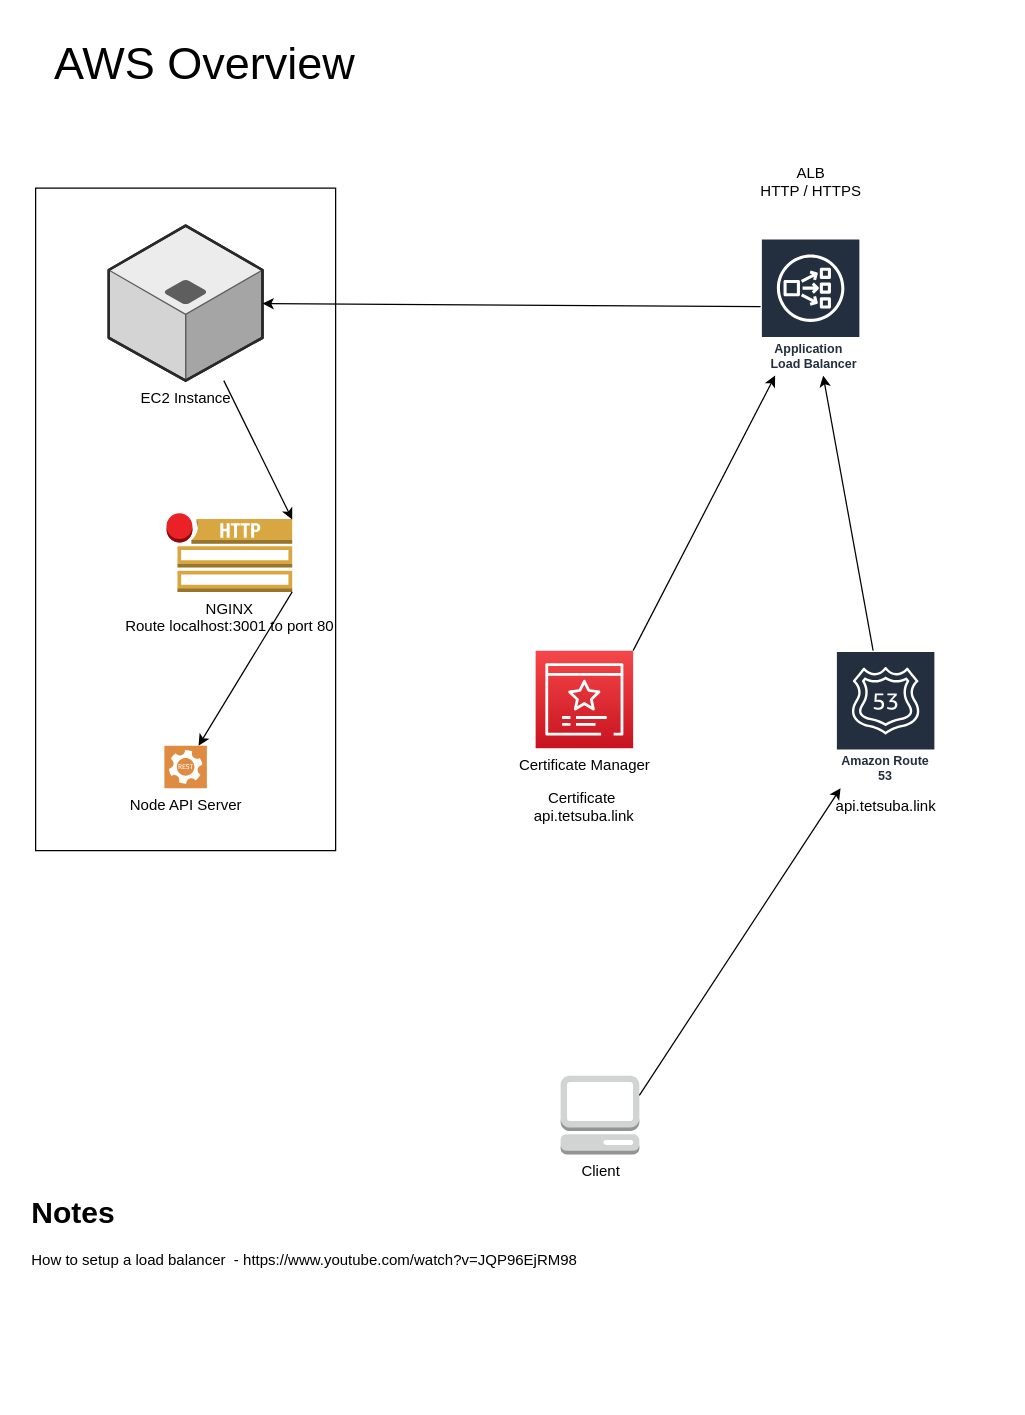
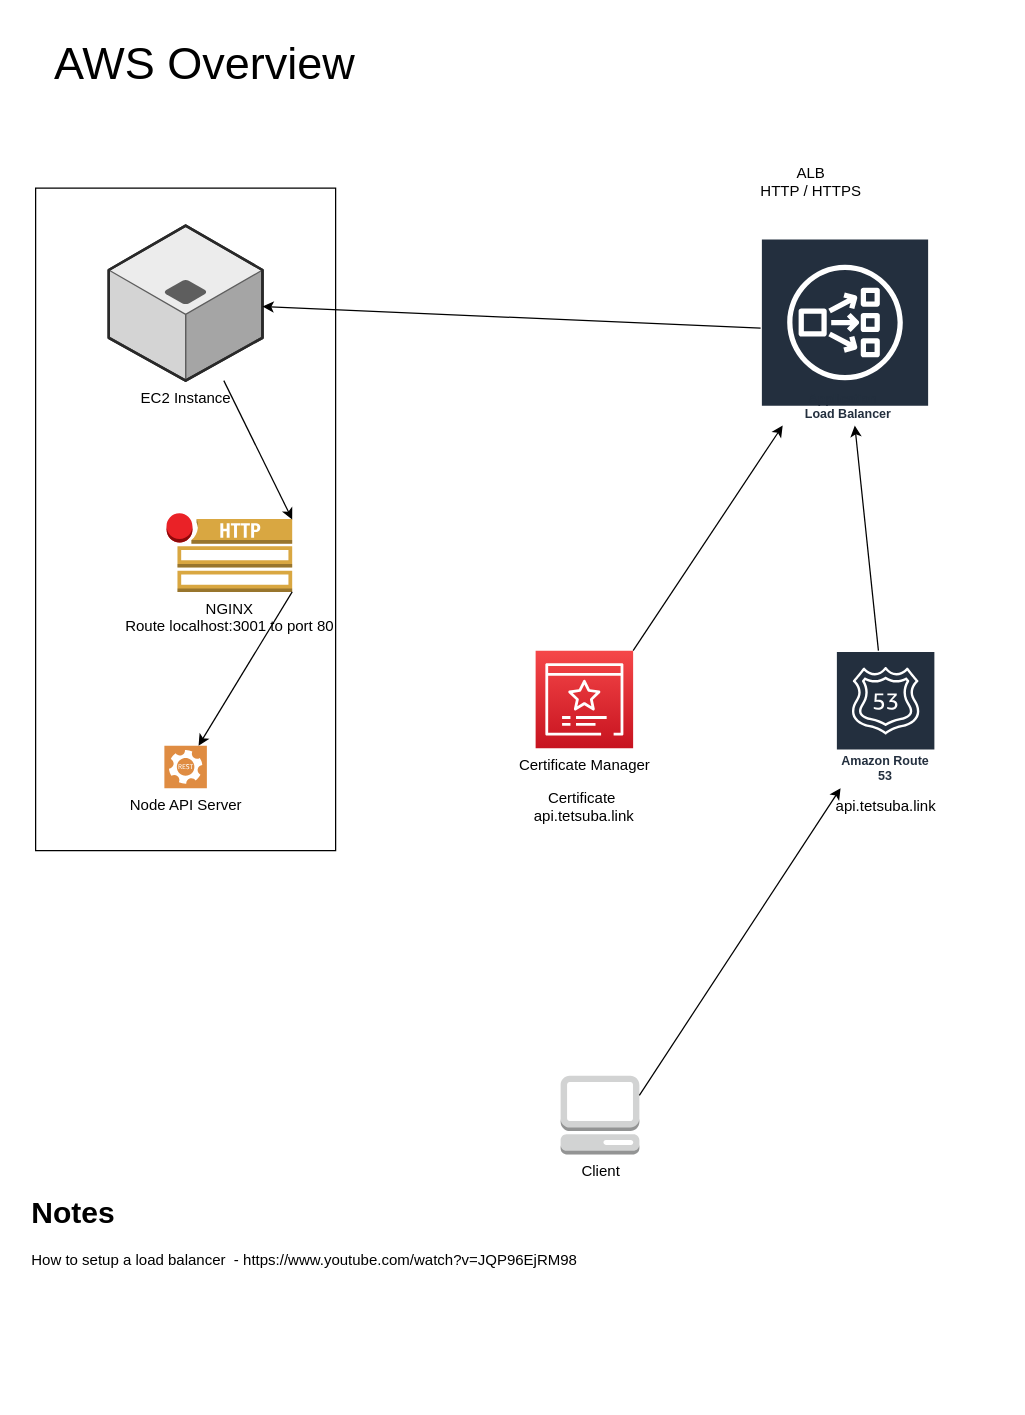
node "Application Load Balancer": size 100x138 -> 169x188
